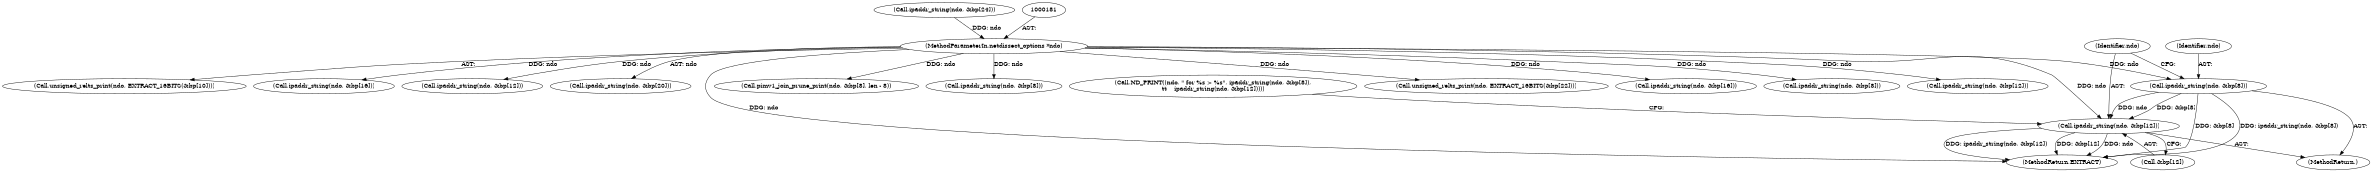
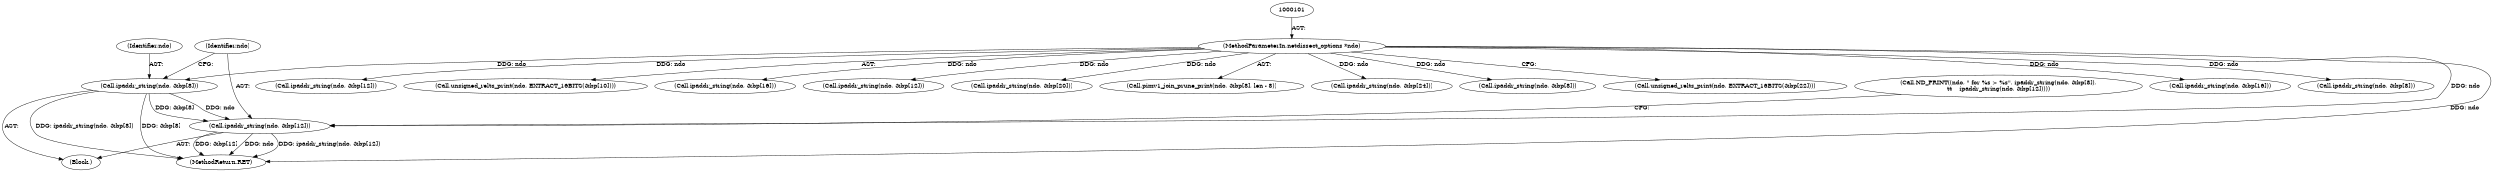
node "1000181": label "1000181" -> "1000101"
edge "(Call,ipaddr_string(ndo, &bp[24]))" -> "(MethodParameterIn,netdissect_options *ndo)": reversed
edge "(MethodParameterIn,netdissect_options *ndo)" -> "(Call,ipaddr_string(ndo, &bp[20]))": label "AST: ndo" -> "DDG: ndo"
edge "(MethodParameterIn,netdissect_options *ndo)" -> "(Call,pimv1_join_prune_print(ndo, &bp[8], len - 8))": label "DDG: ndo" -> "AST: "
edge "(MethodParameterIn,netdissect_options *ndo)" -> "(Call,unsigned_relts_print(ndo, EXTRACT_16BITS(&bp[22])))": label "DDG: ndo" -> "CFG: "
node "(MethodReturn,EXTRACT)": label "(MethodReturn,EXTRACT)" -> "(MethodReturn,RET)"
node "(Call,&bp[12])": removed
node "(MethodReturn,)": label "(MethodReturn,)" -> "(Block,)"
